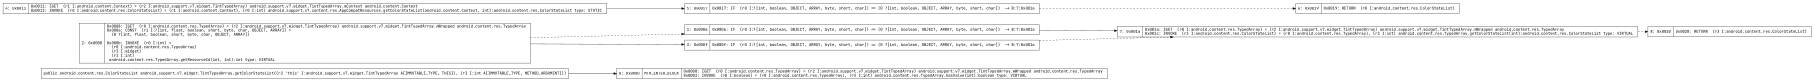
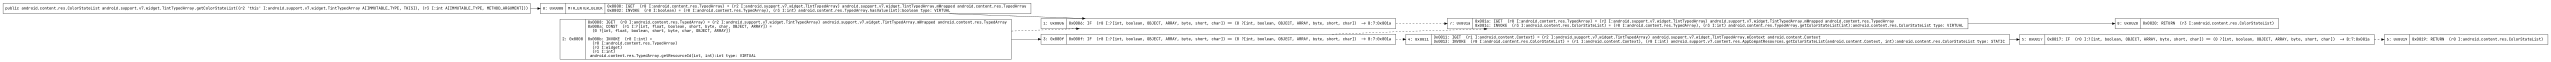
edge "0: 0x0000" -> "1: 0x0006": added
edge "1: 0x0006" -> "7: 0x001a": style solid -> dashed
edge "7: 0x001a" -> "8: 0x0020": style dashed -> solid
edge "3: 0x000f" -> "4: 0x0011": added
